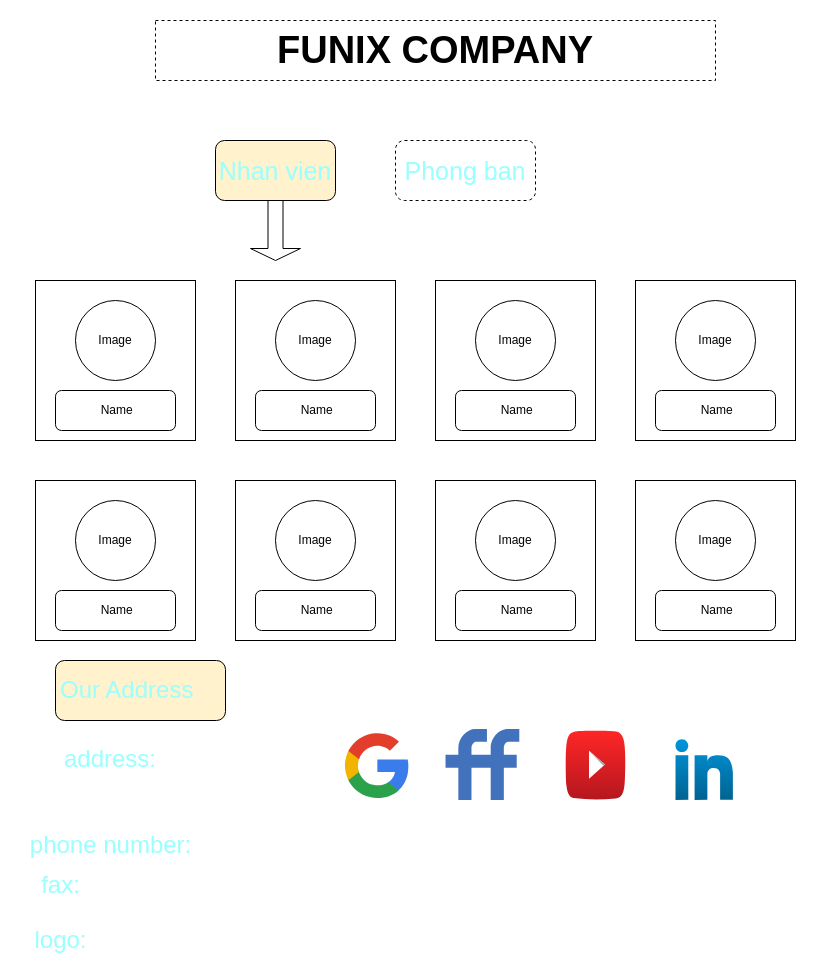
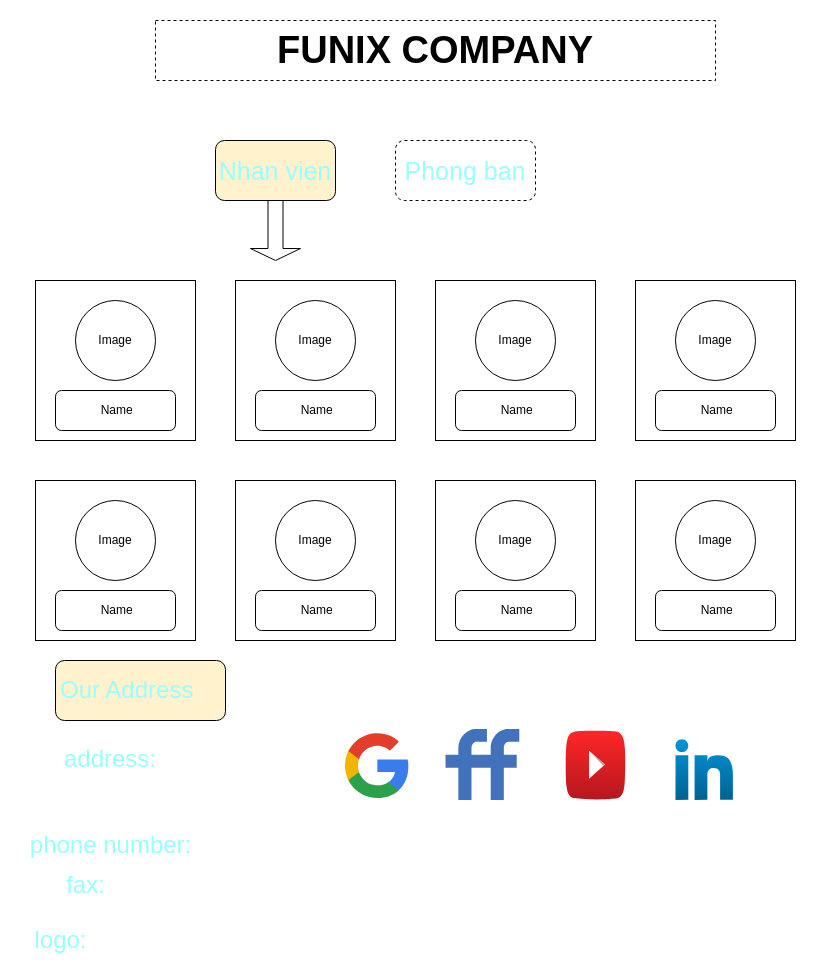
node "fax:": moved (61, 886) -> (86, 886)
